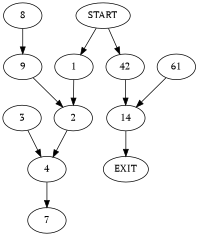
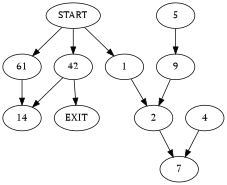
node "8": label "8" -> "5"
edge "START" -> "61": added
node "3": removed
edge "2" -> "4": now "2" -> "7"
edge "14" -> "EXIT": now "42" -> "EXIT"
